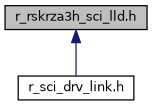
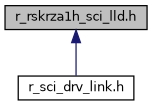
node "r_rskrza3h_sci_lld.h": label "r_rskrza3h_sci_lld.h" -> "r_rskrza1h_sci_lld.h"
